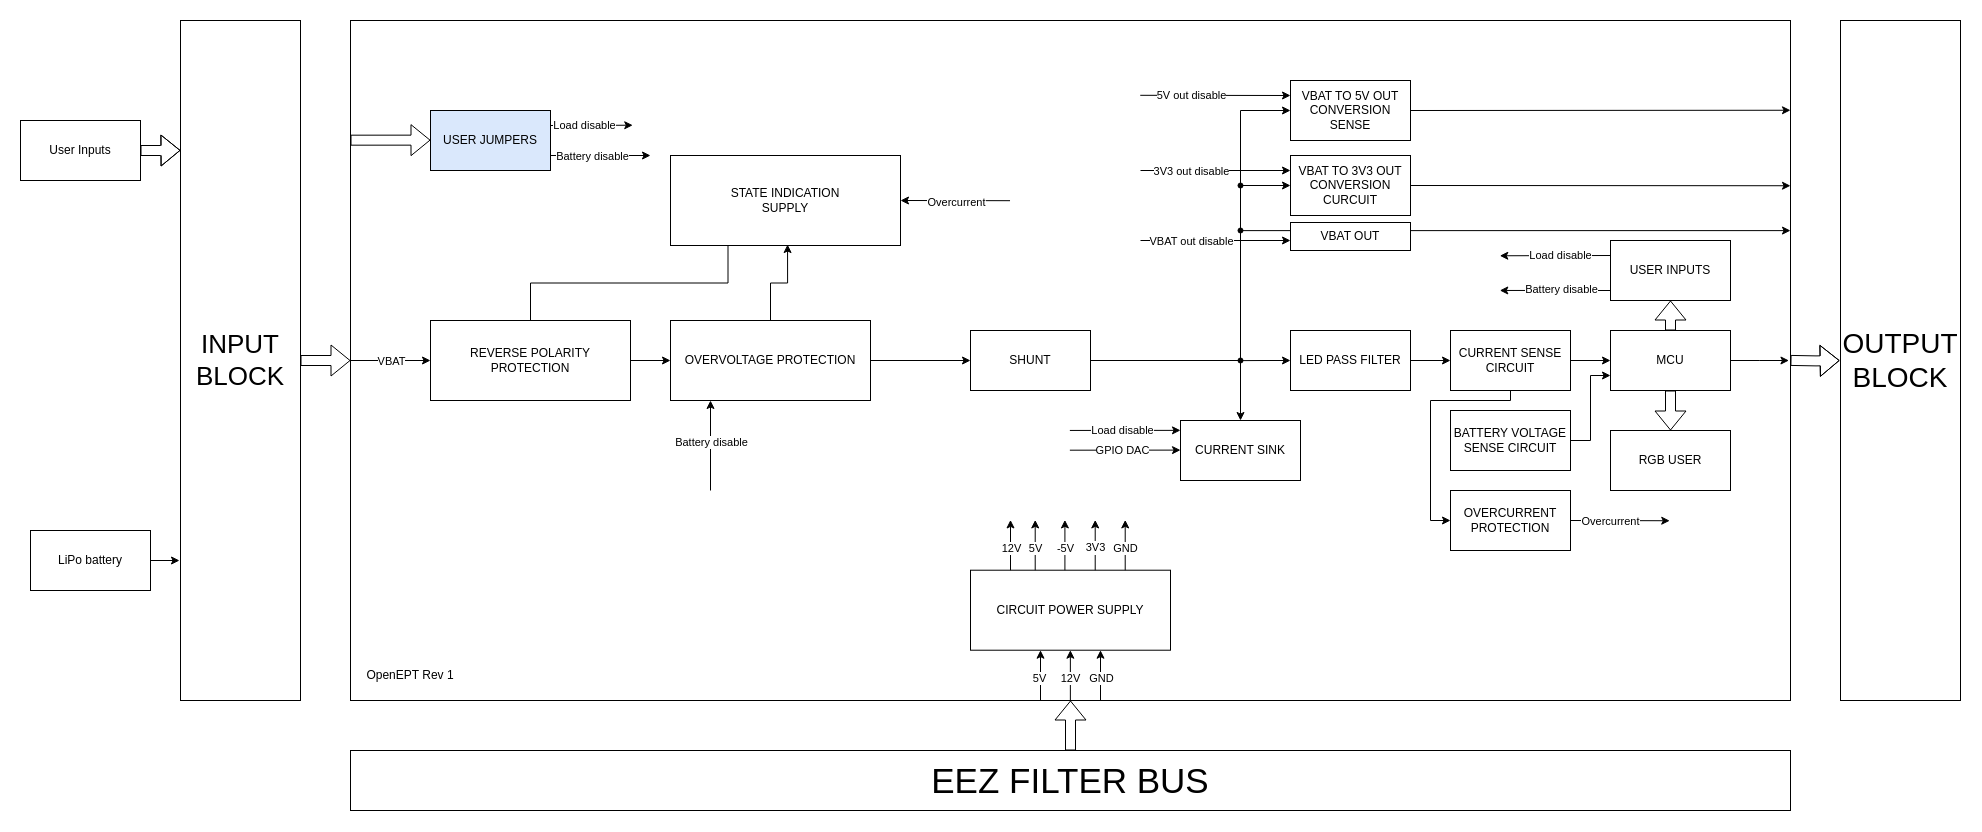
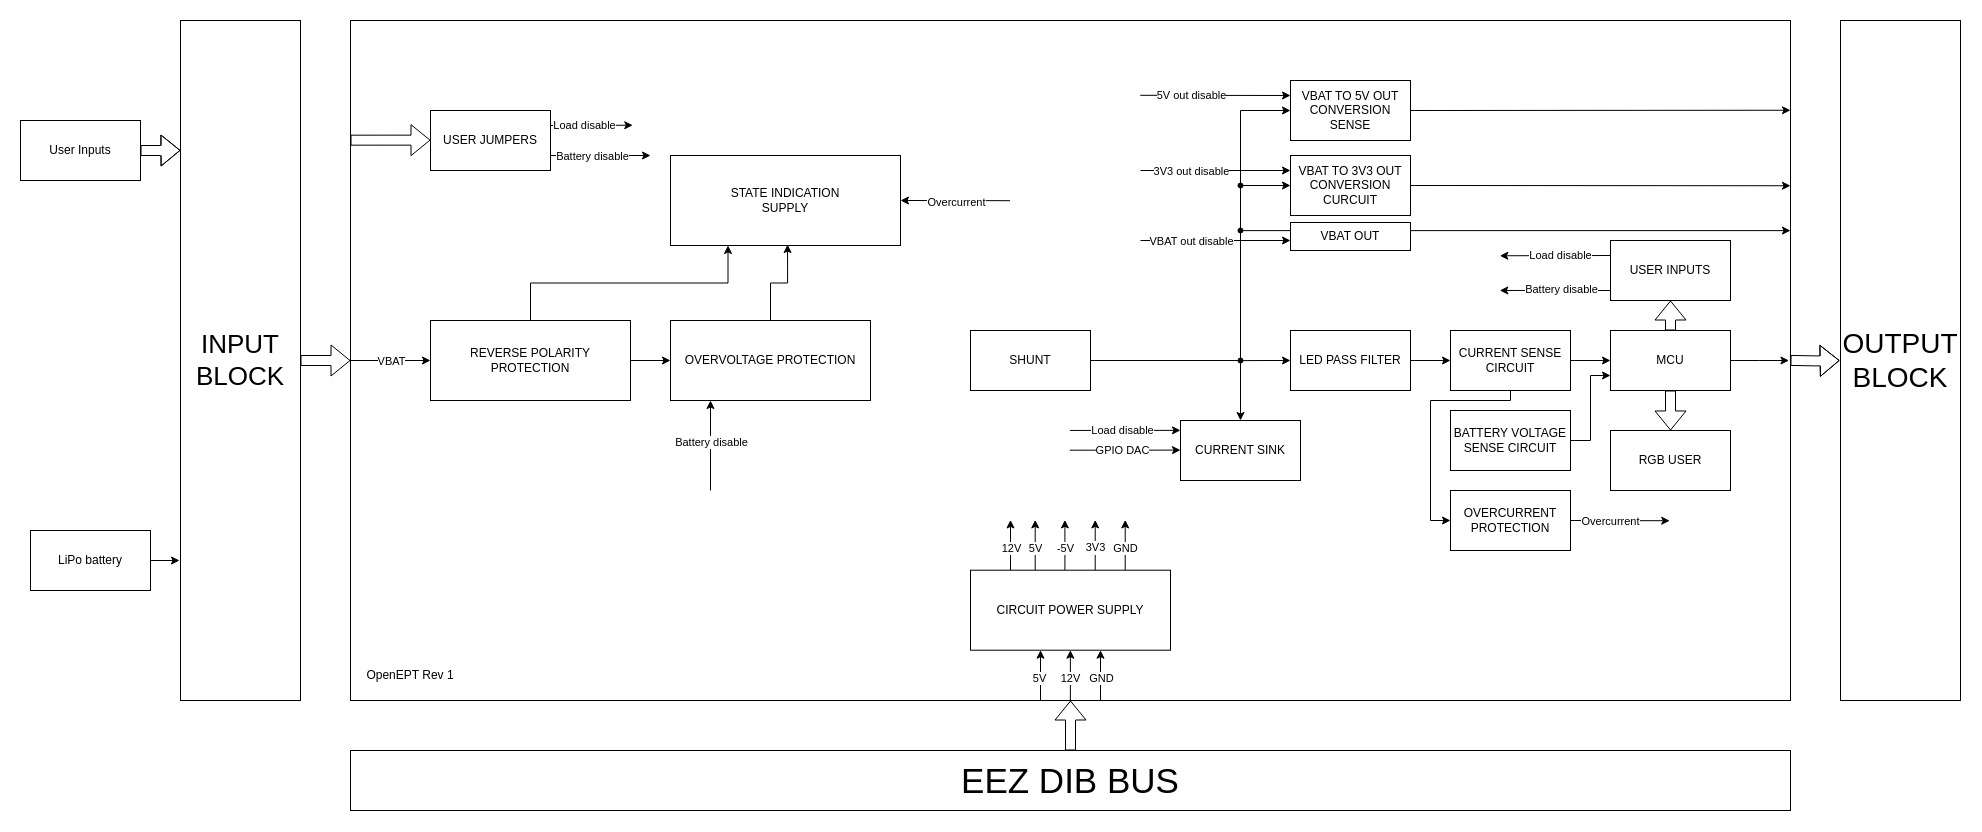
node "USER JUMPERS": fillcolor #dae8fc -> #ffffff
edge "STATE INDICATION SUPPLY" -- "REVERSE POLARITY PROTECTION": arrowhead none -> classic
edge "OVERVOLTAGE PROTECTION" -> "SHUNT": removed
node "EEZ FILTER BUS": label "EEZ FILTER BUS" -> "EEZ DIB BUS"
